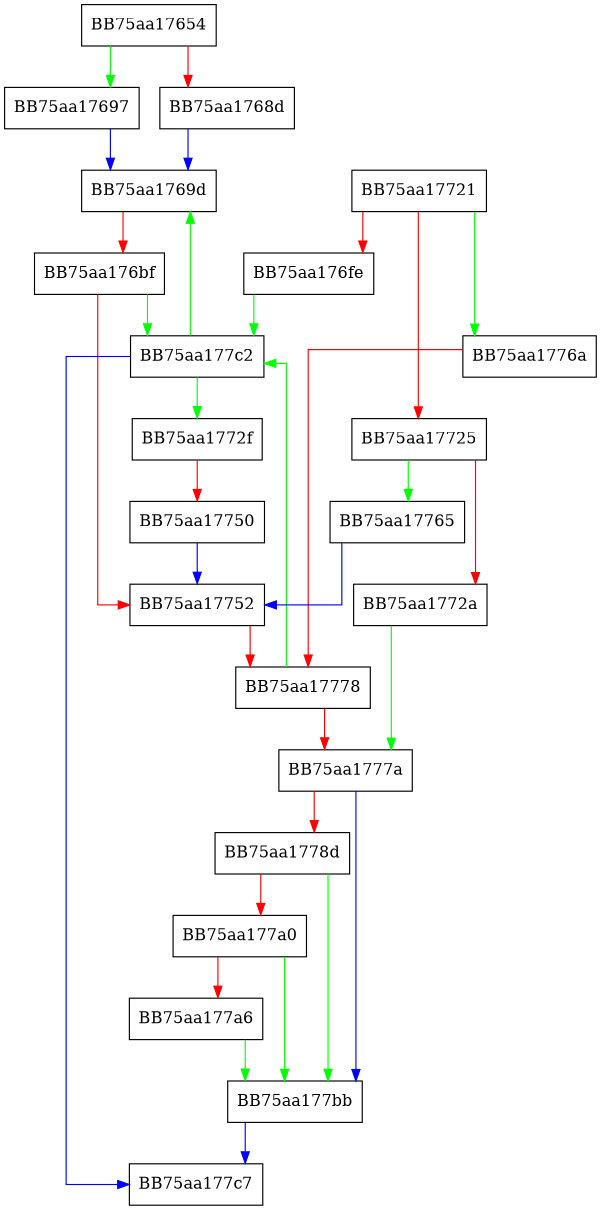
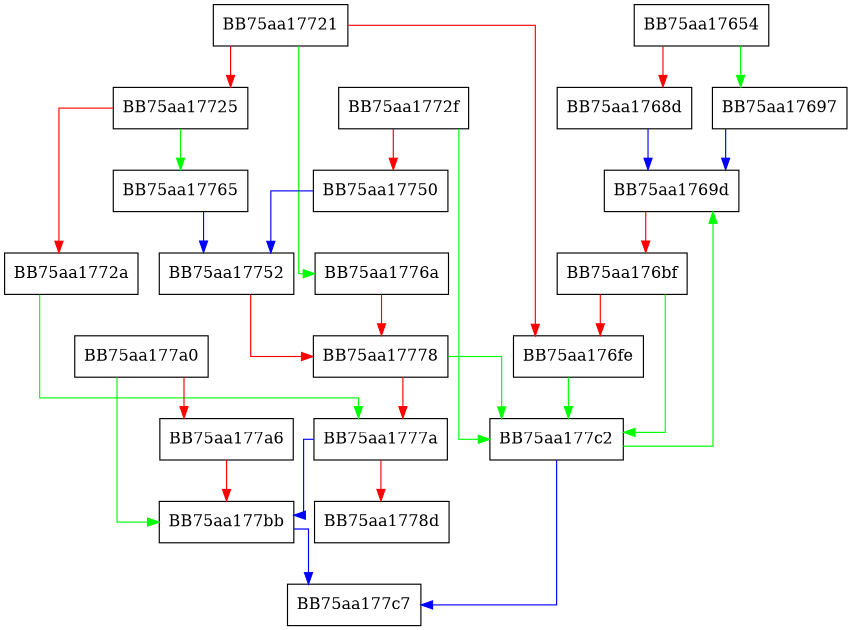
edge "BB75aa177c2" -> "BB75aa1772f": reversed
edge "BB75aa176bf" -> "BB75aa17752": now "BB75aa176bf" -> "BB75aa176fe"
edge "BB75aa1778d" -> "BB75aa177a0": removed
edge "BB75aa1778d" -> "BB75aa177bb": removed
edge "BB75aa177a6" -> "BB75aa177bb": color green -> red
